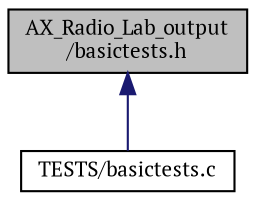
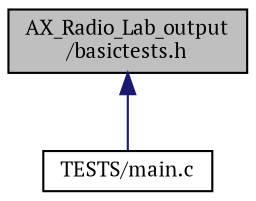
node "TESTS/basictests.c": label "TESTS/basictests.c" -> "TESTS/main.c"
